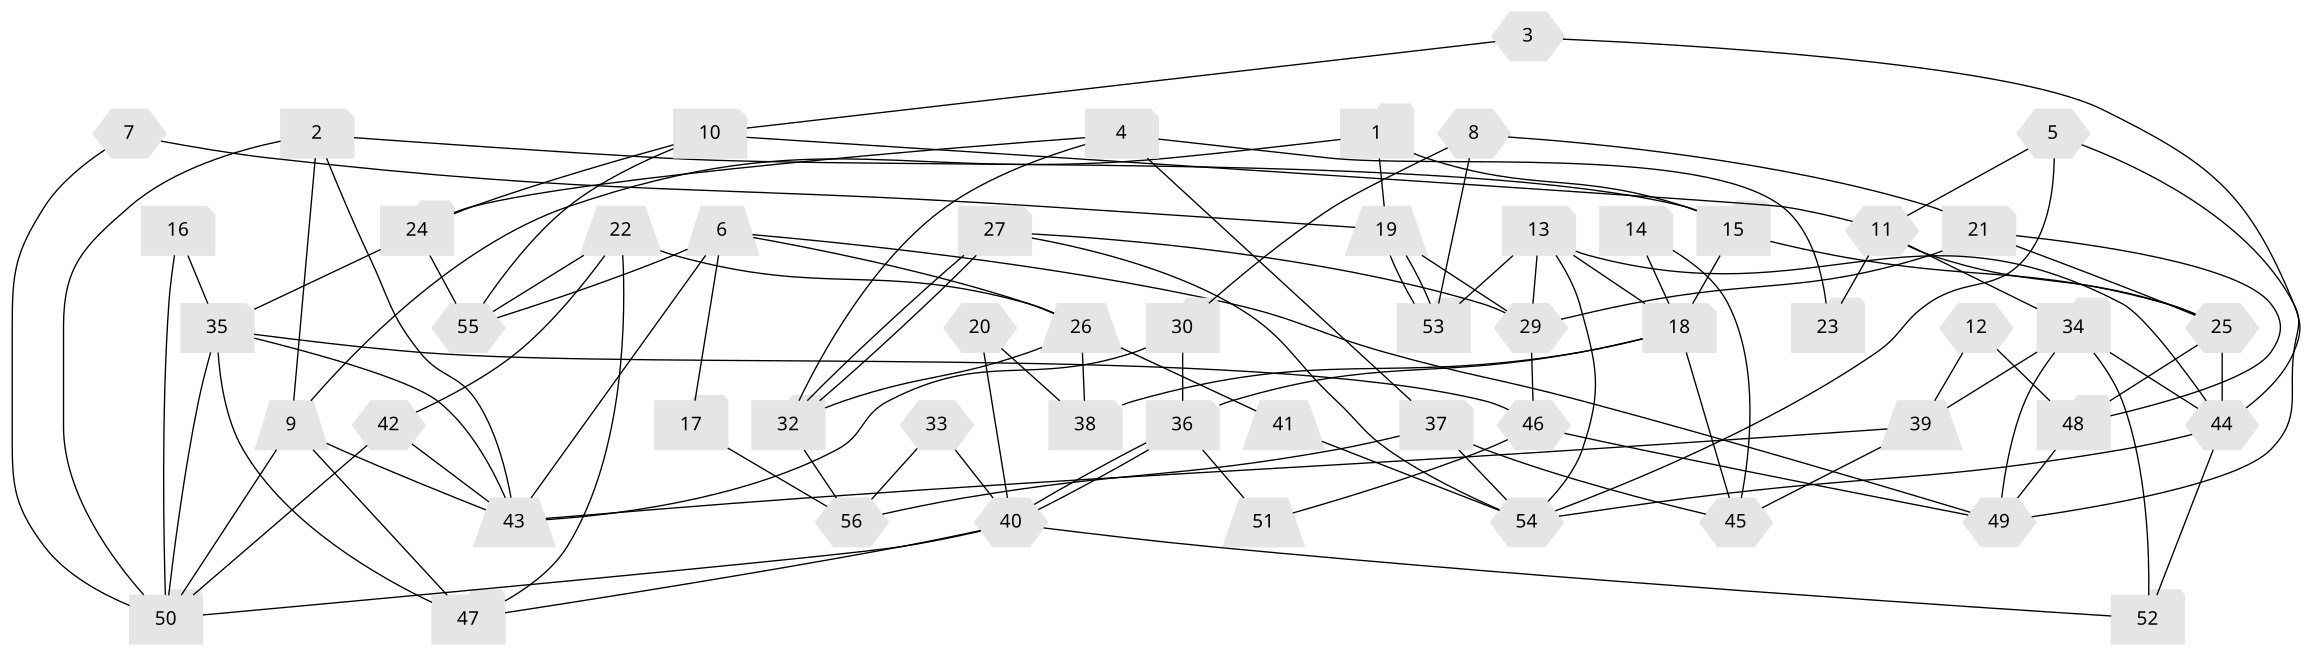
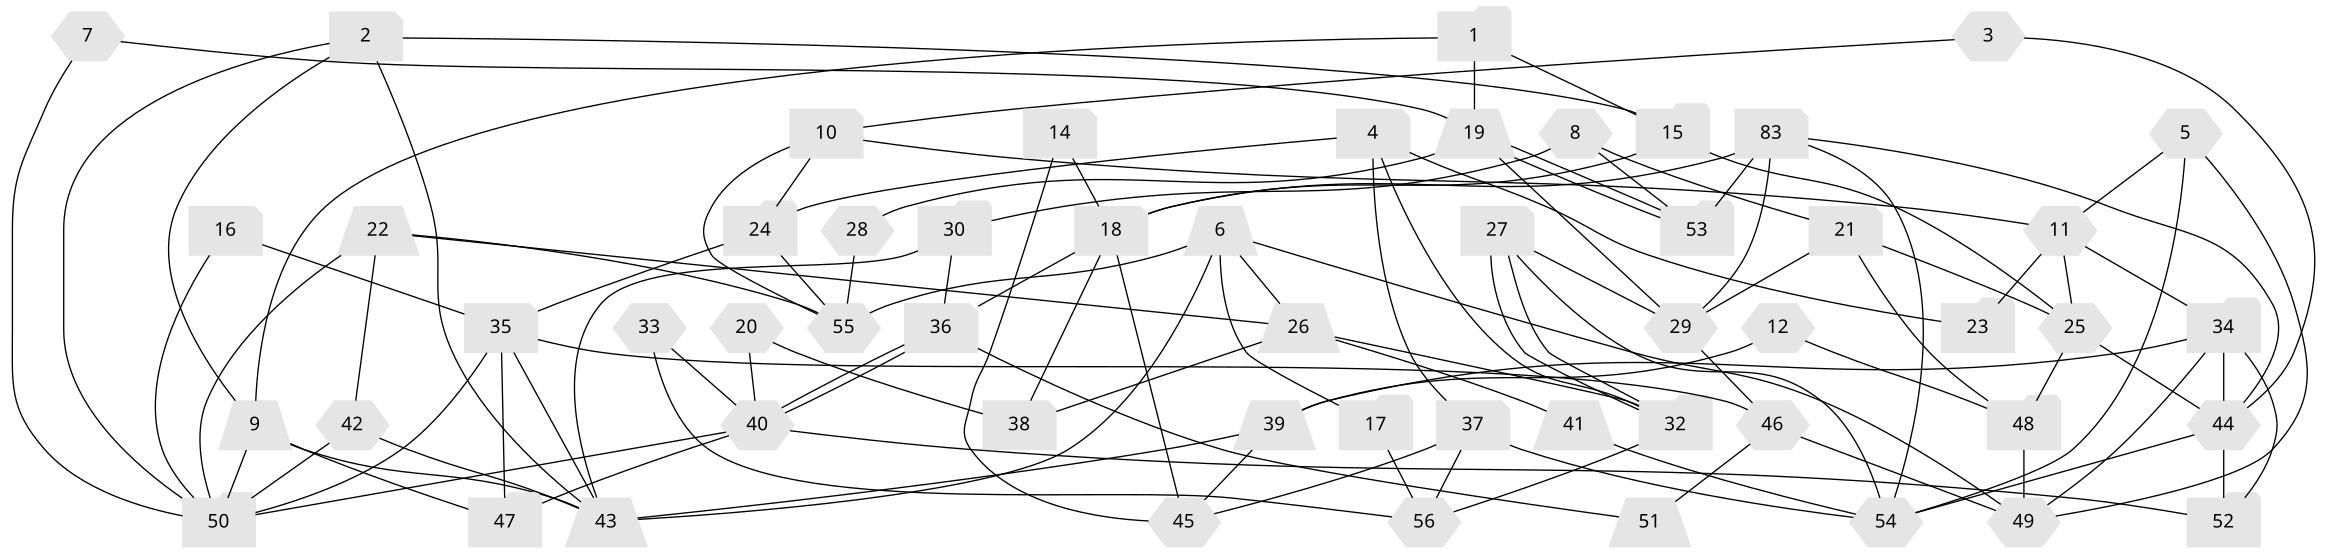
node "28": added
node "13": label "13" -> "83"
edge "22" -- "47": now "22" -- "50"
